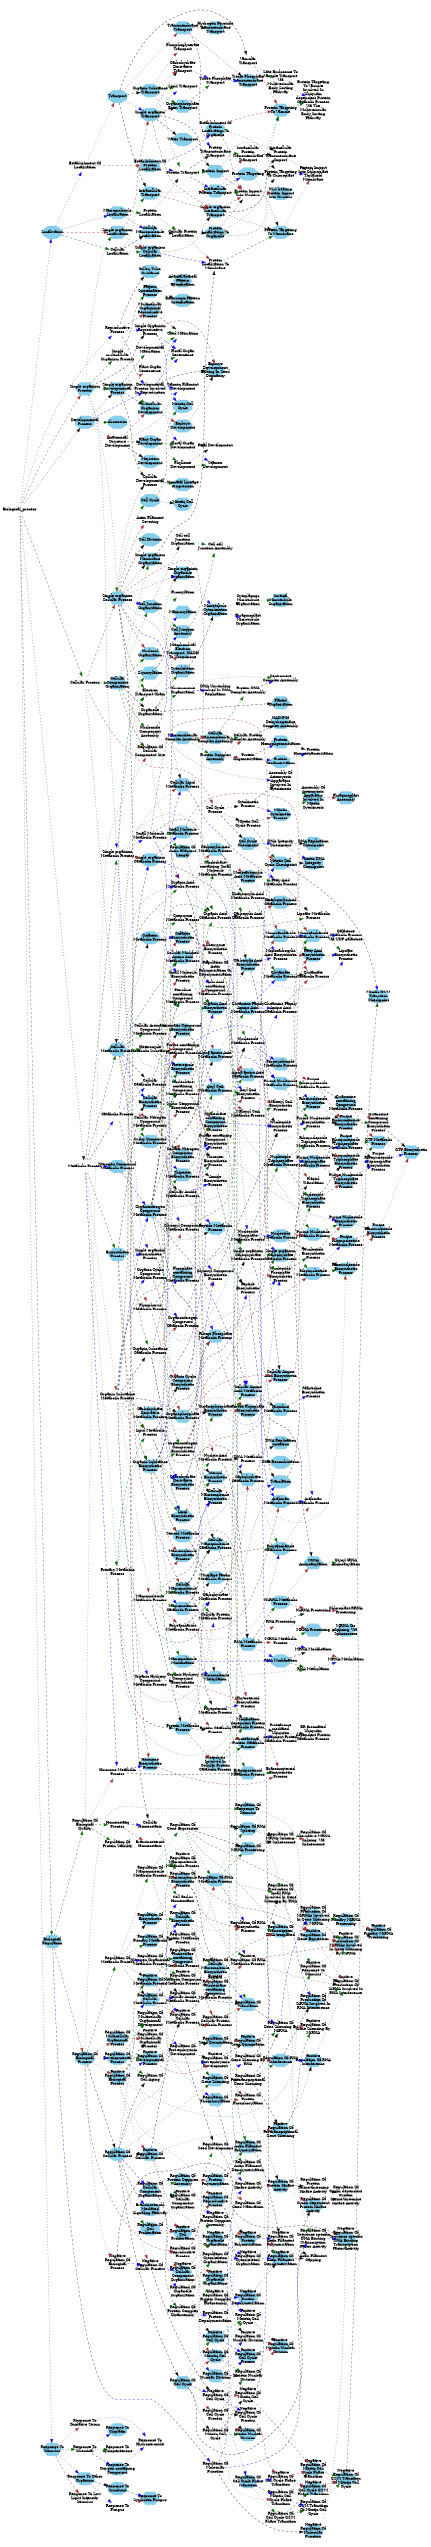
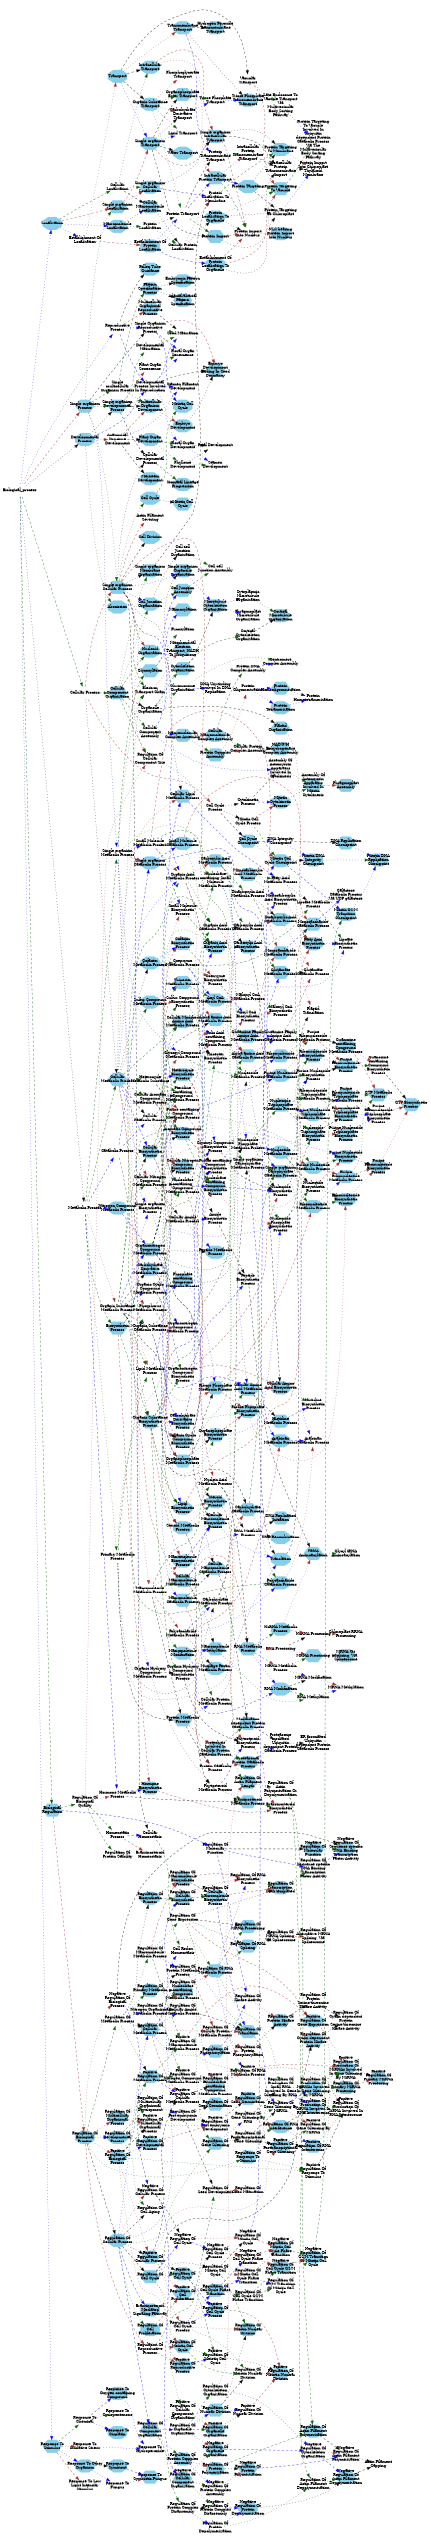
node "Cortical Cytoskeleton Organization": added
node "Nucleoside Component Assembly": label "Nucleoside Component Assembly" -> "Cellular Component Assembly"
node "Mitotic DNA Replication Checkpoint": added
edge "Purine Ribonucleoside Triphosphate Biosynthetic Process" -> "GTP Biosynthetic Process": color blue -> brown
node "Carbohydrate Derivative Biosynthetic Process": shape octagon -> hexagon
edge "Organic Hydroxy Compound Biosynthetic Process" -> "Phytosteroid Biosynthetic Process": color brown -> black
edge "Regulation Of Cytoskeleton Organization" -> "Regulation Of Actin Filament Length": added
node "Positive Regulation Of Cell Cycle Process": shape octagon -> hexagon
